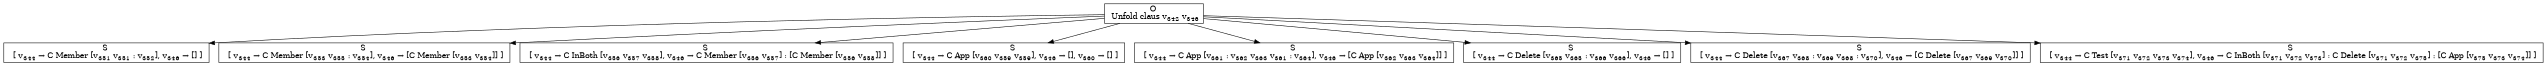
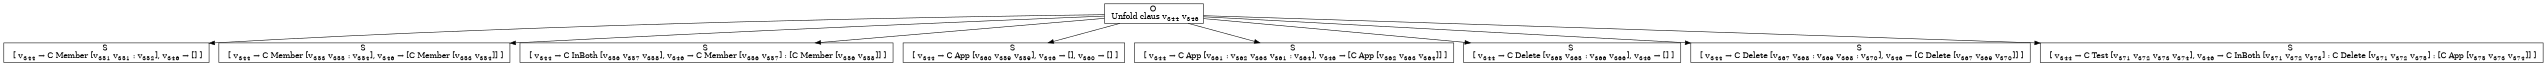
node "O": text "342" -> "344"
